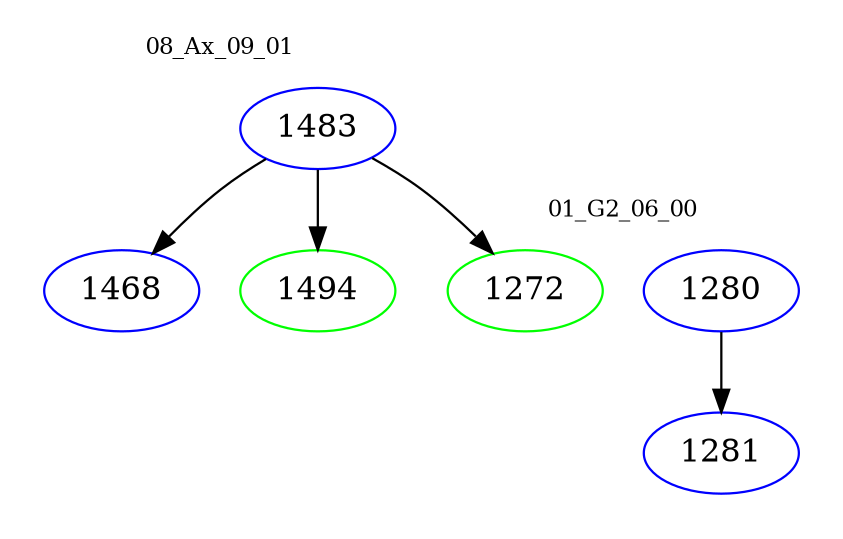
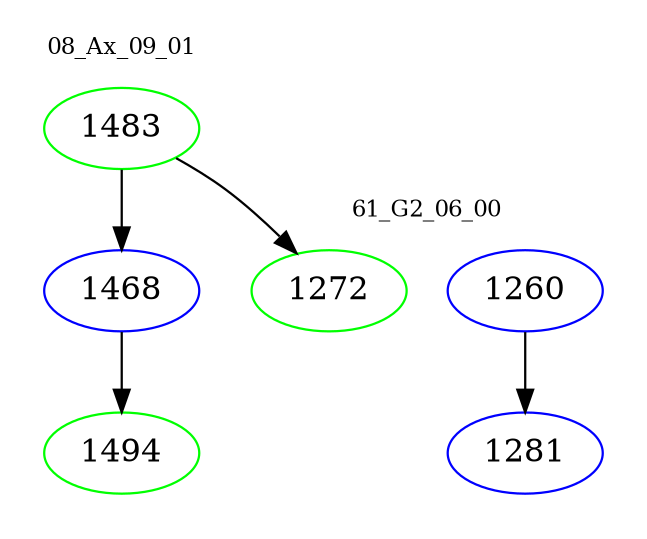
node "1483": color blue -> green
edge "1483" -> "1494": now "1468" -> "1494"
cluster "01_G2_06_00": label "01_G2_06_00" -> "61_G2_06_00"
node "1280": label "1280" -> "1260"
